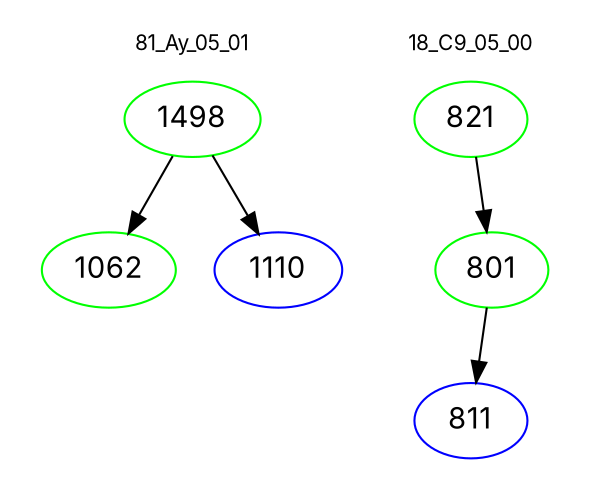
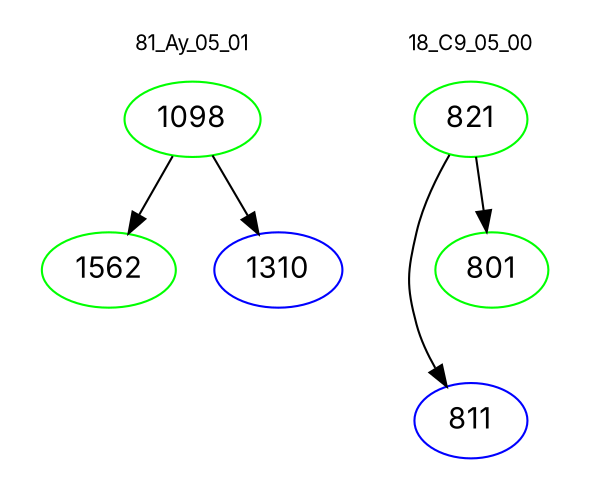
node "1498": label "1498" -> "1098"
node "1062": label "1062" -> "1562"
node "1110": label "1110" -> "1310"
edge "801" -> "811": now "821" -> "811"
